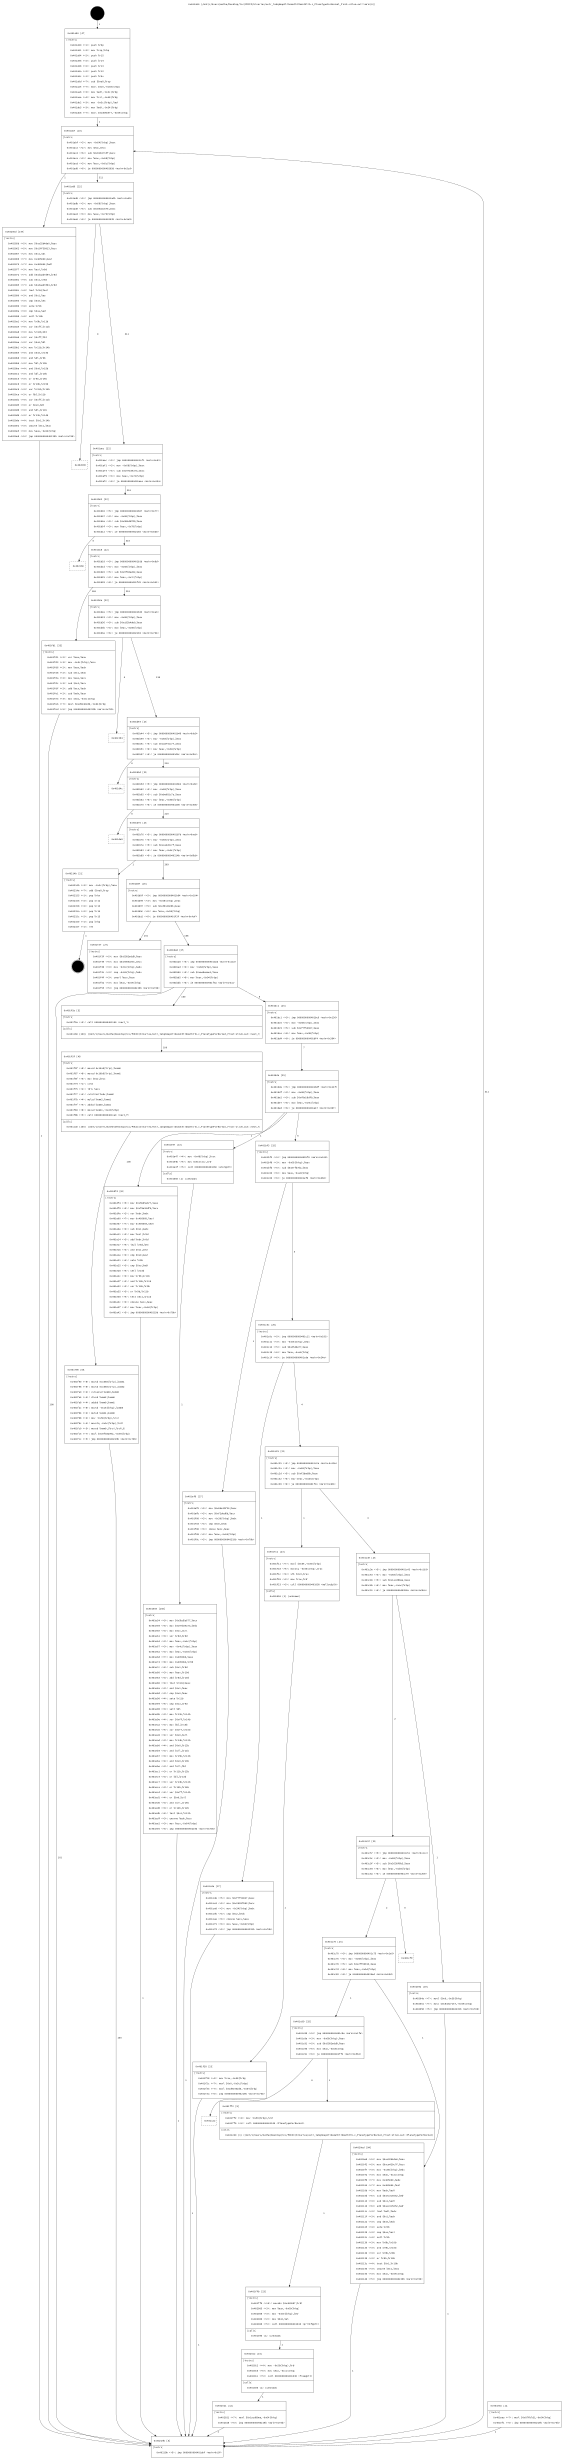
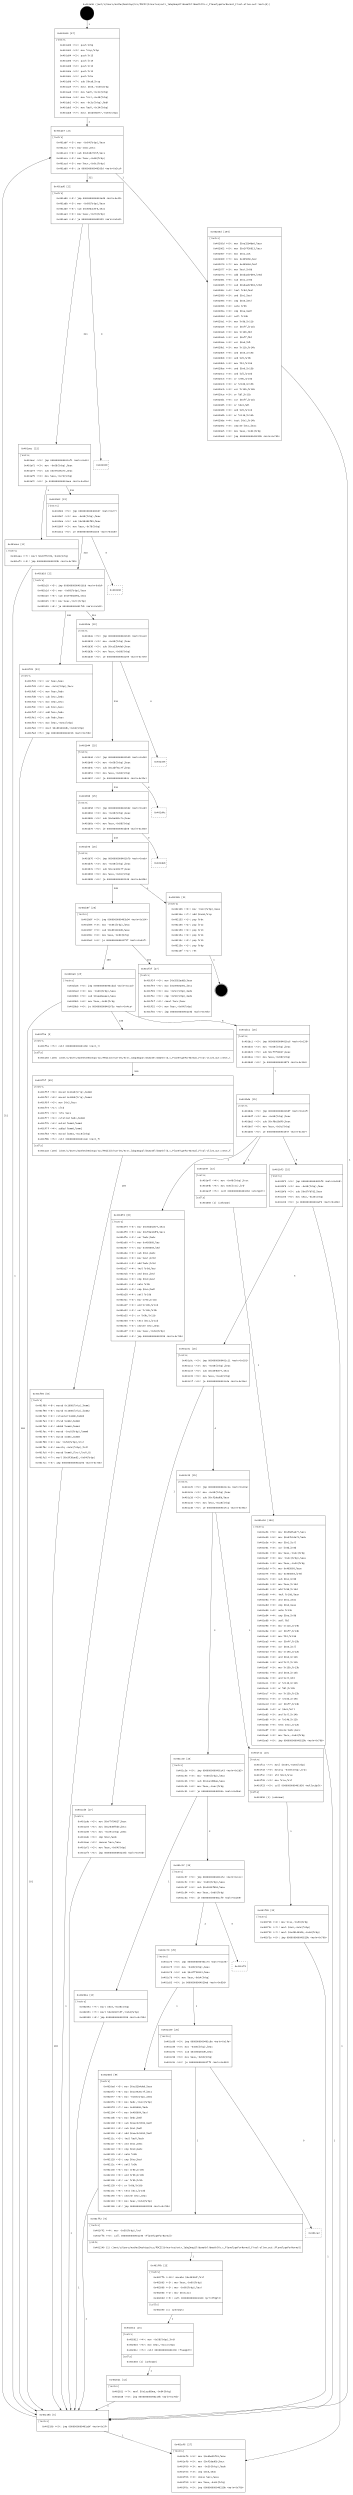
edge "0x401aec [22]" -> "0x401eea [12]": added, label "1"
edge "0x401ef6 [27]" -> "0x40219b [5]": reversed
